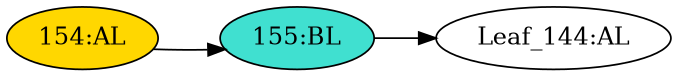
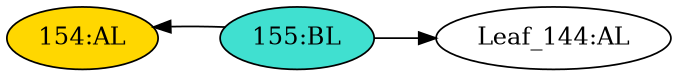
edge "154:AL" -> "155:BL": reversed
